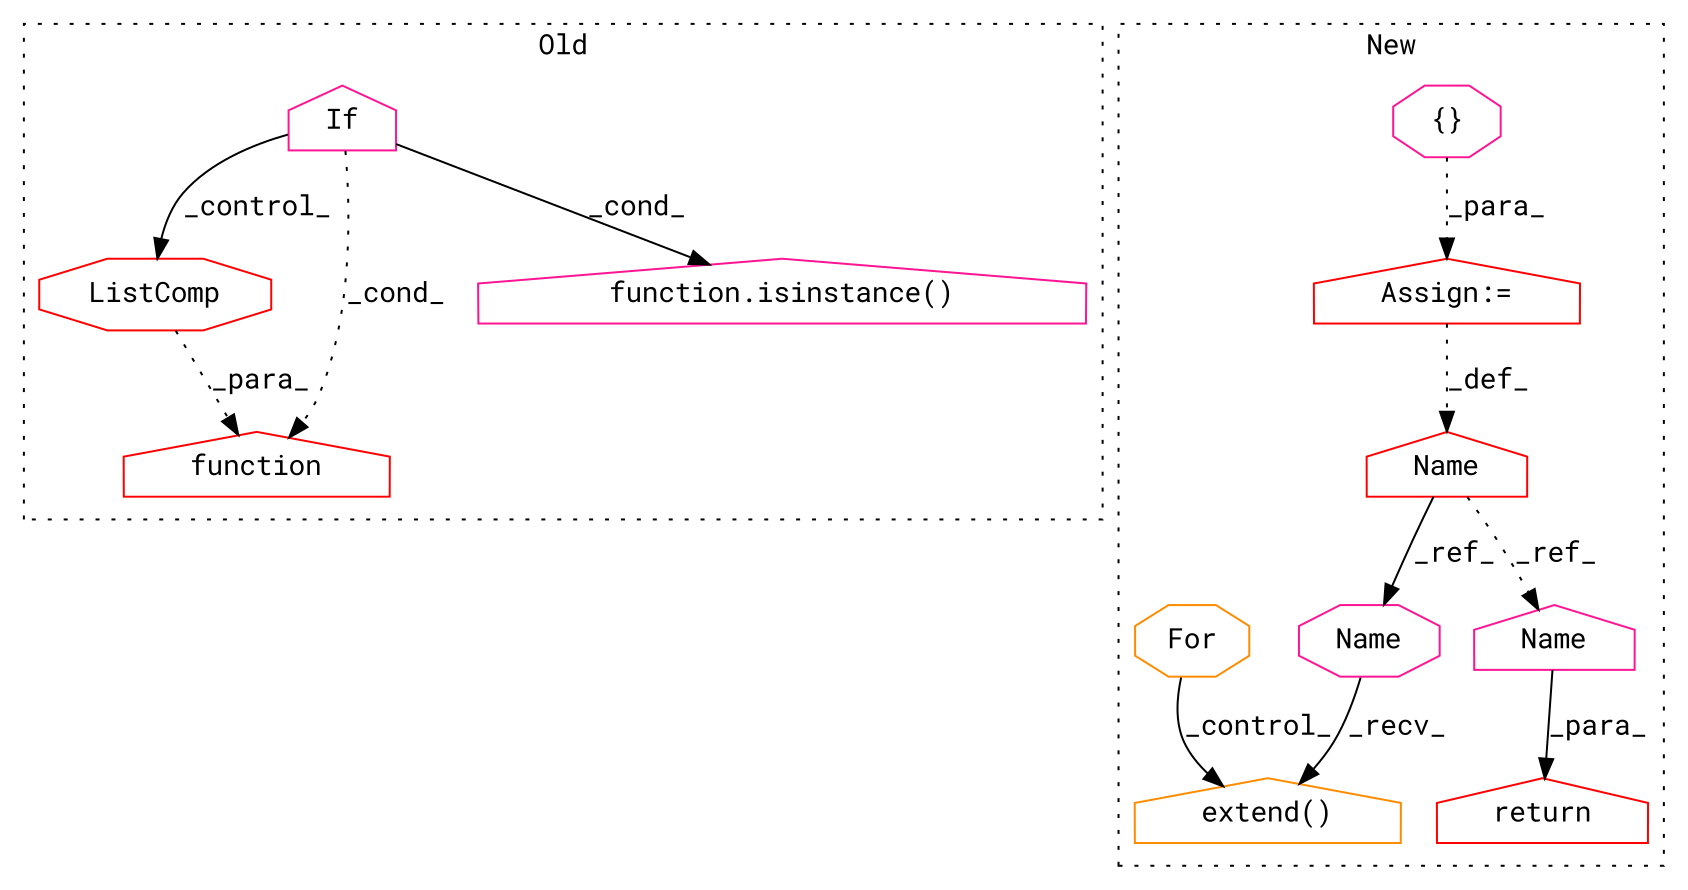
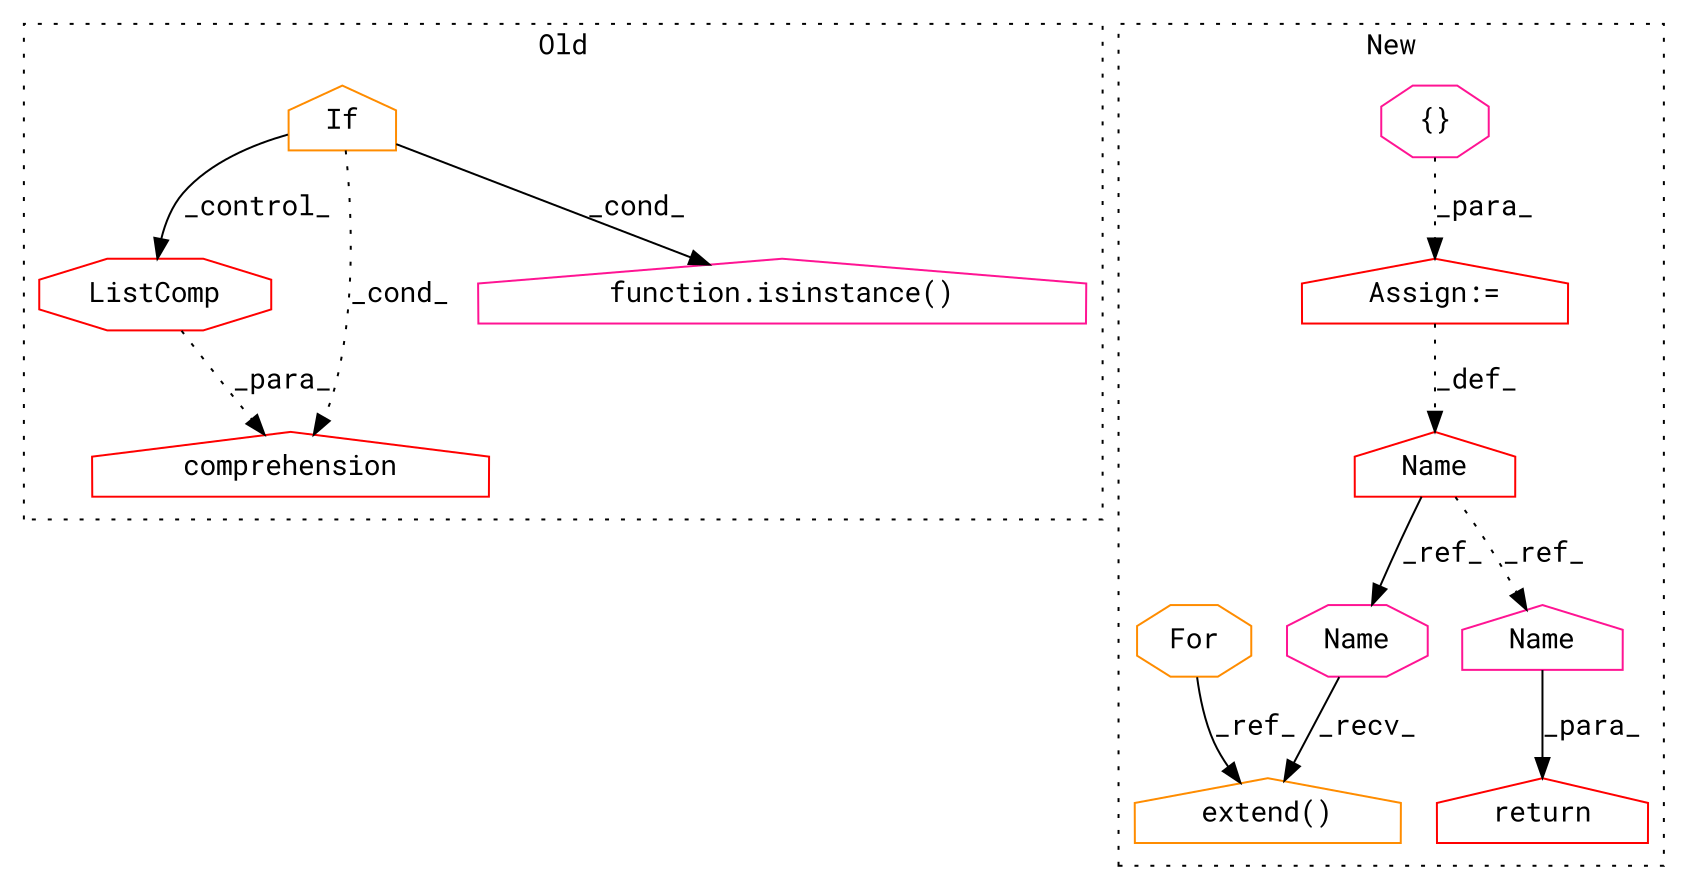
node "If": color deeppink -> darkorange
node "function": label "function" -> "comprehension"
edge "For" -> "extend()": label "_control_" -> "_ref_"
